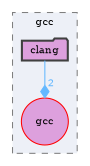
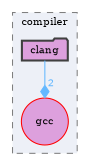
cluster "gcc": label "gcc" -> "compiler"
